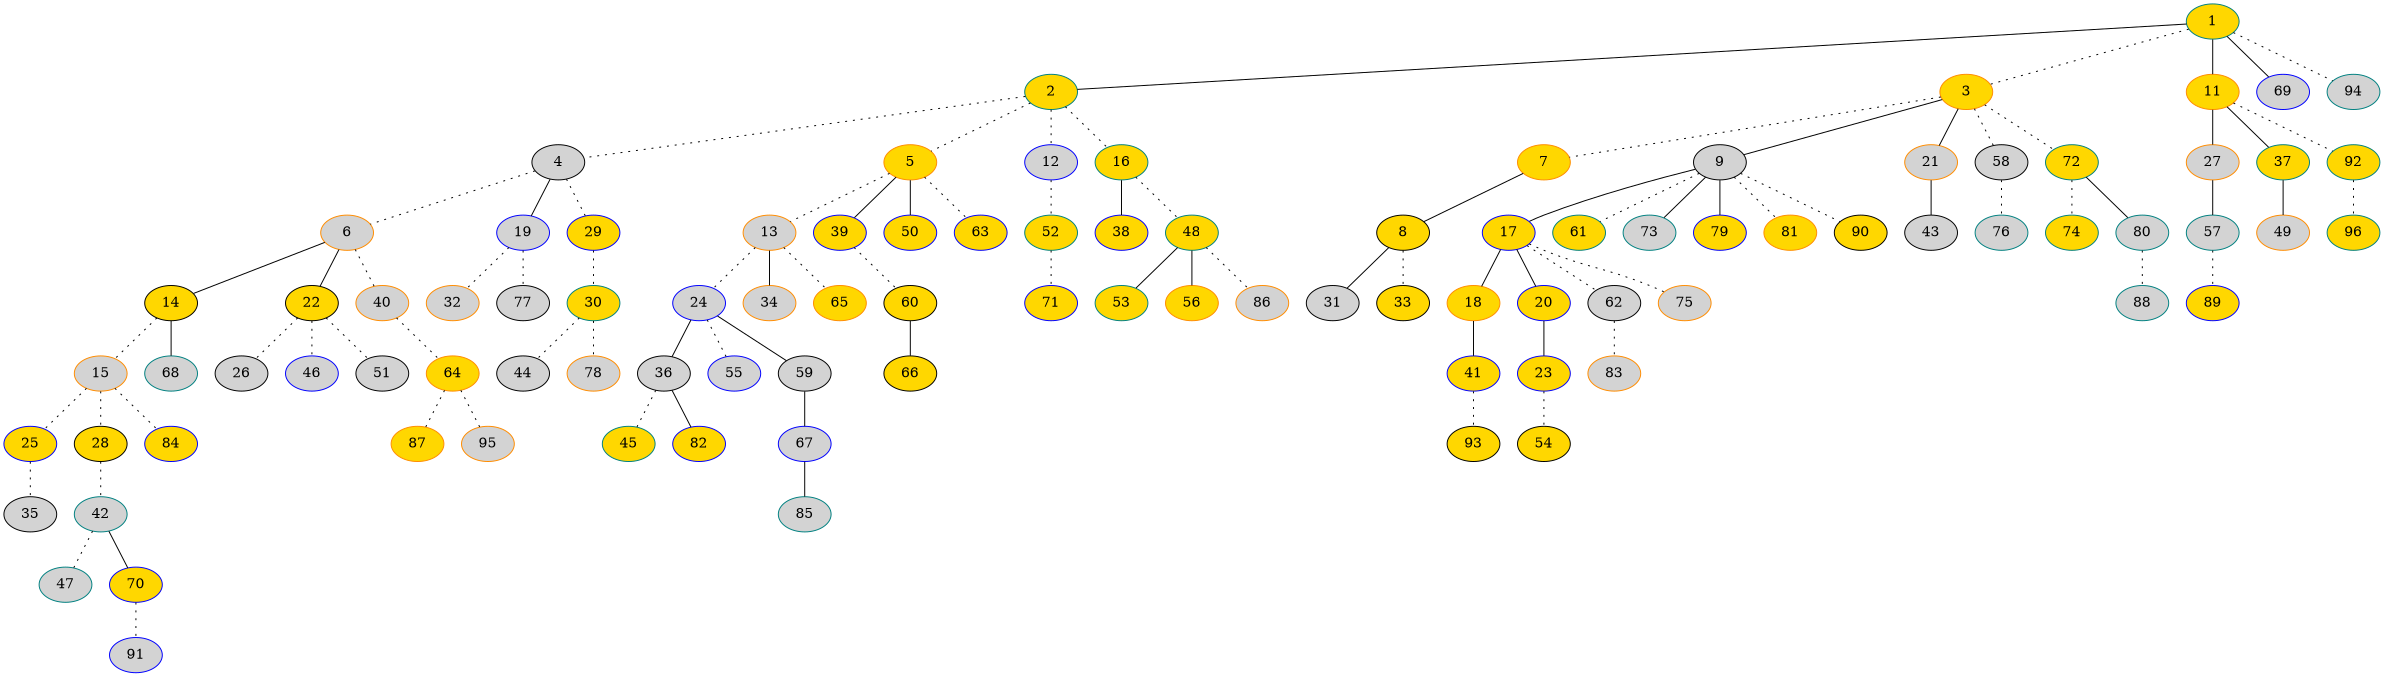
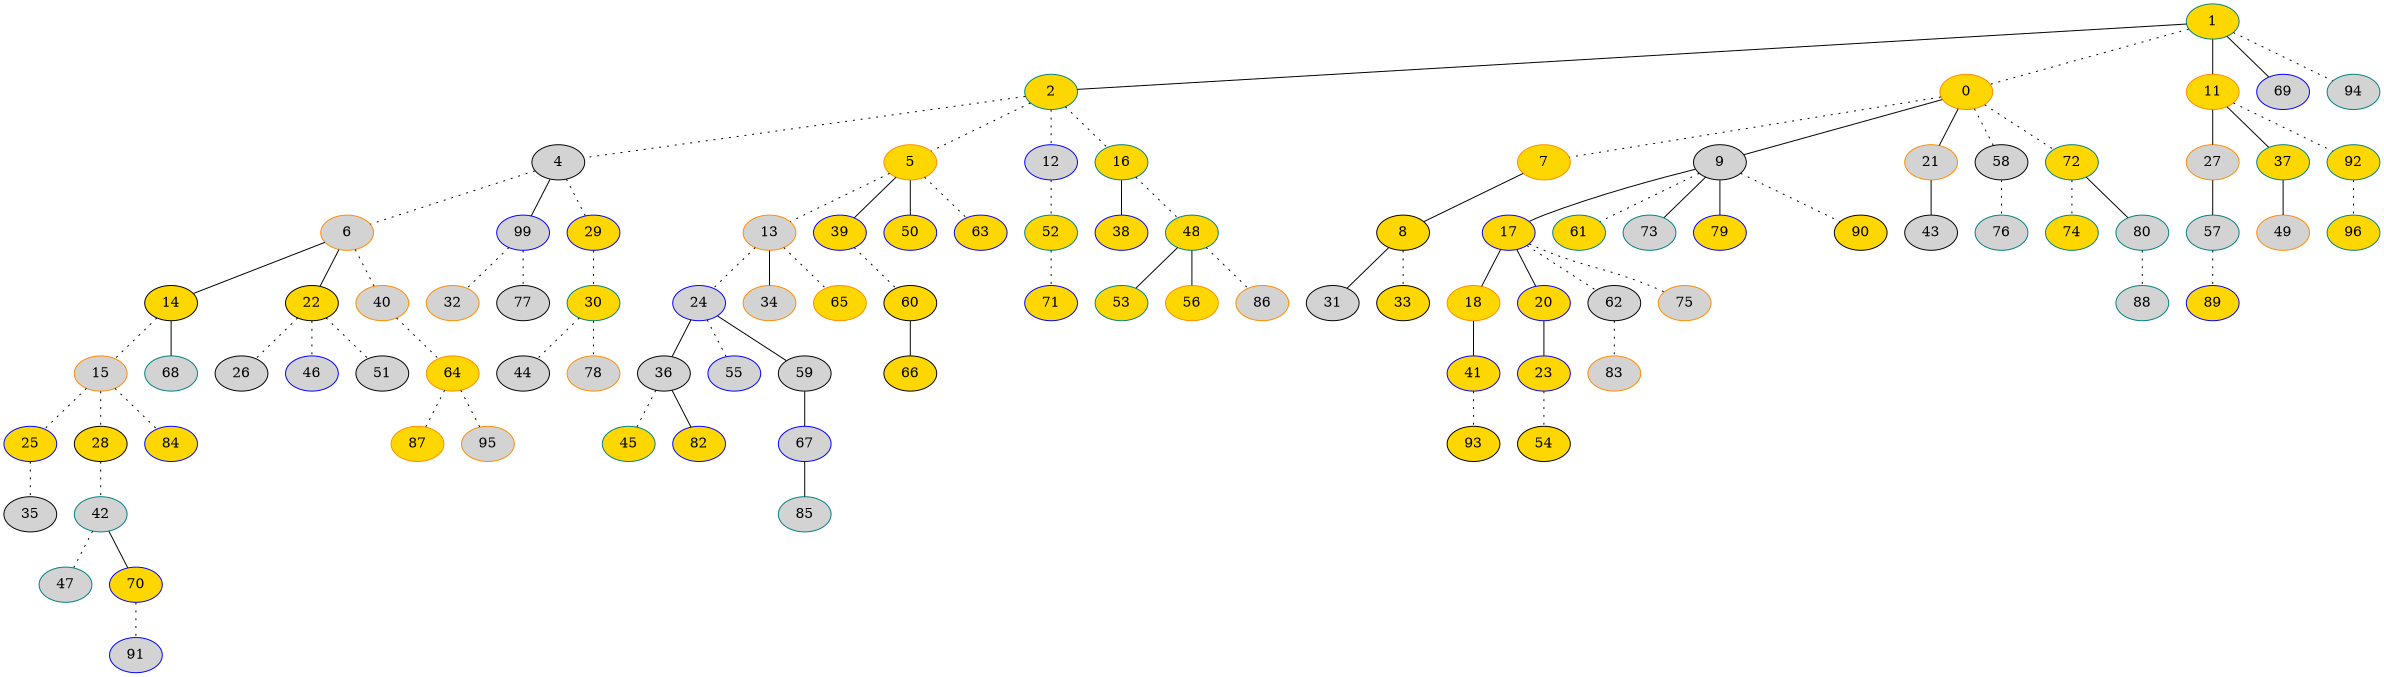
node "3": label "3" -> "0"
node "19": label "19" -> "99"
node "81": removed
